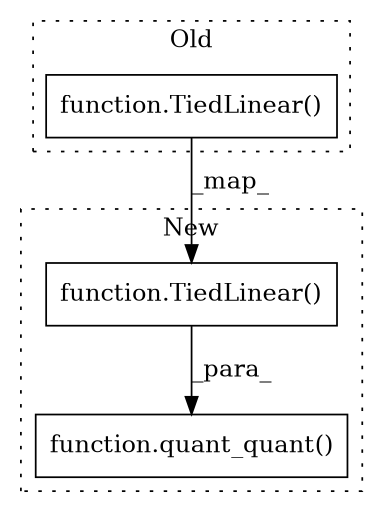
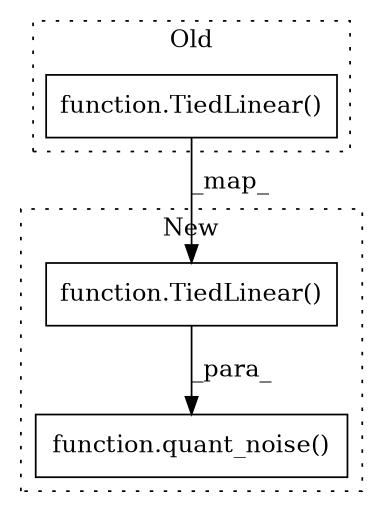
node "function.quant_quant()": label "function.quant_quant()" -> "function.quant_noise()"
